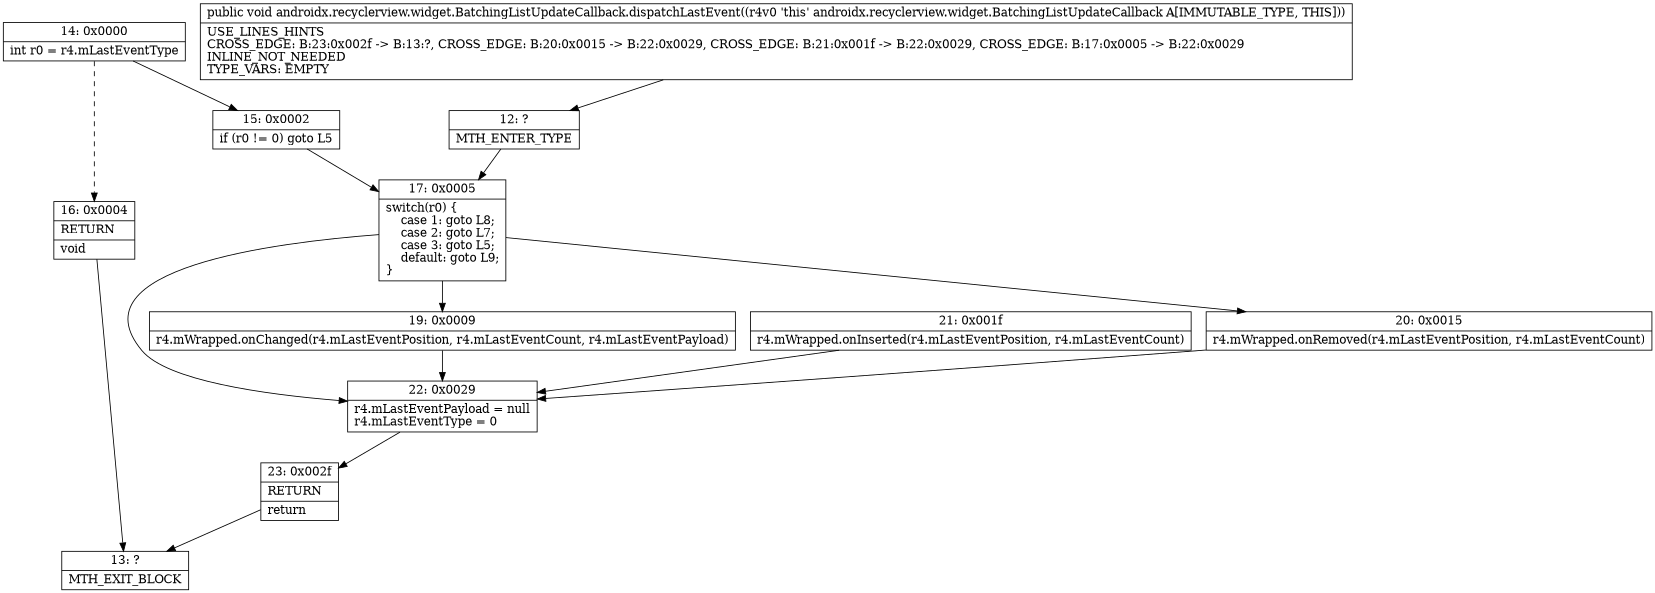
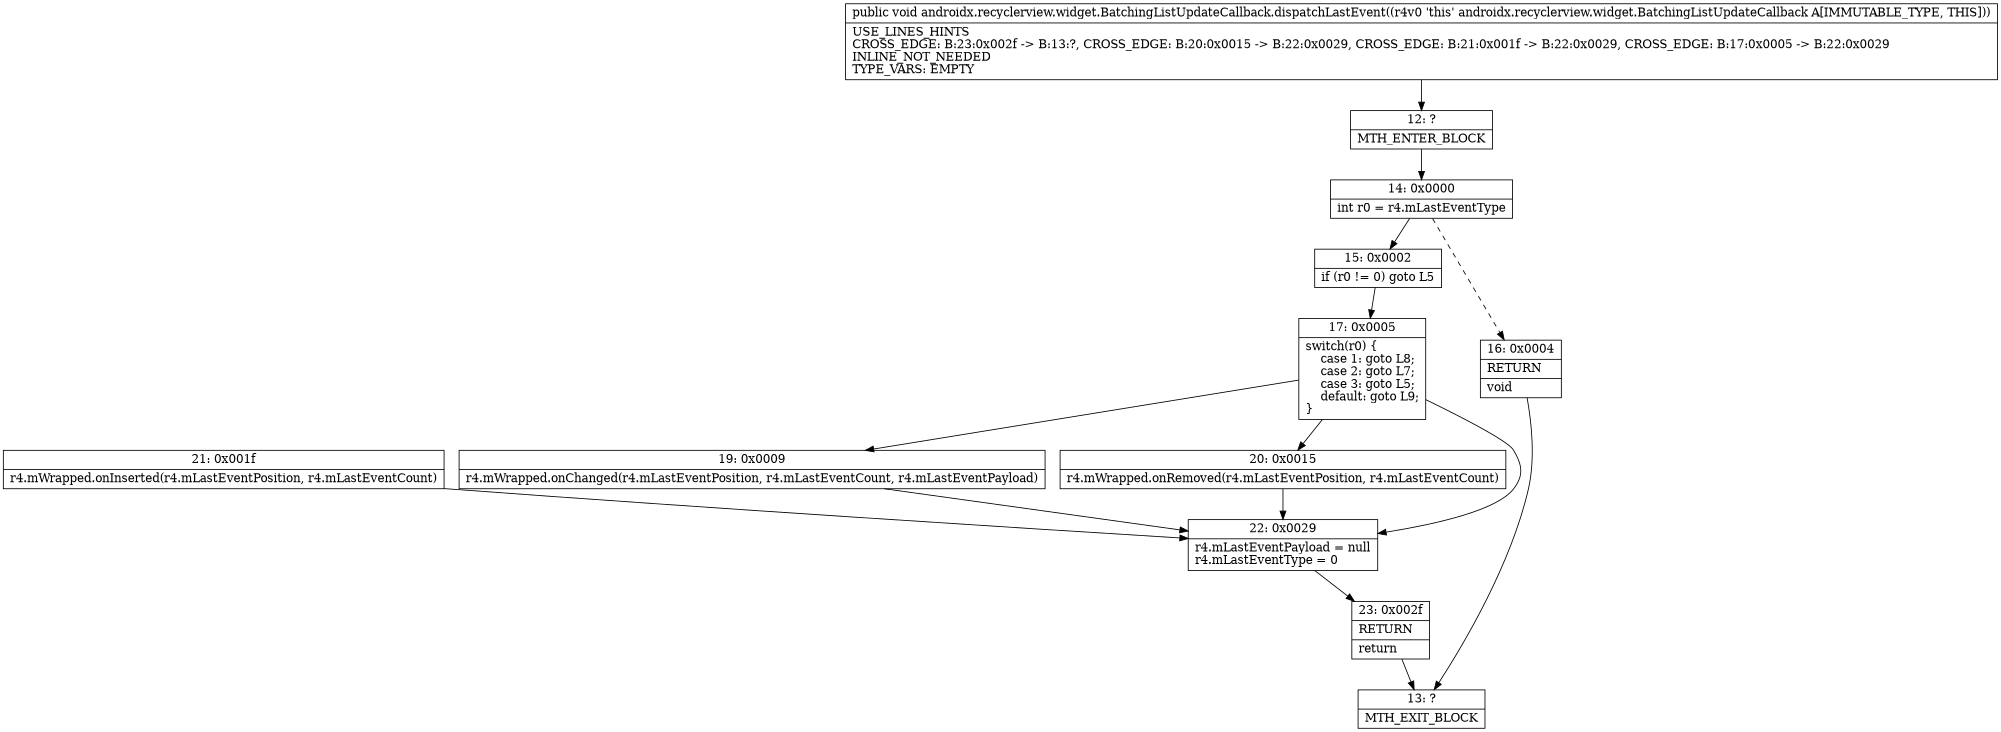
node "12: ?": text "MTH_ENTER_TYPE" -> "MTH_ENTER_BLOCK"
edge "12: ?" -> "17: 0x0005": now "12: ?" -> "14: 0x0000"
